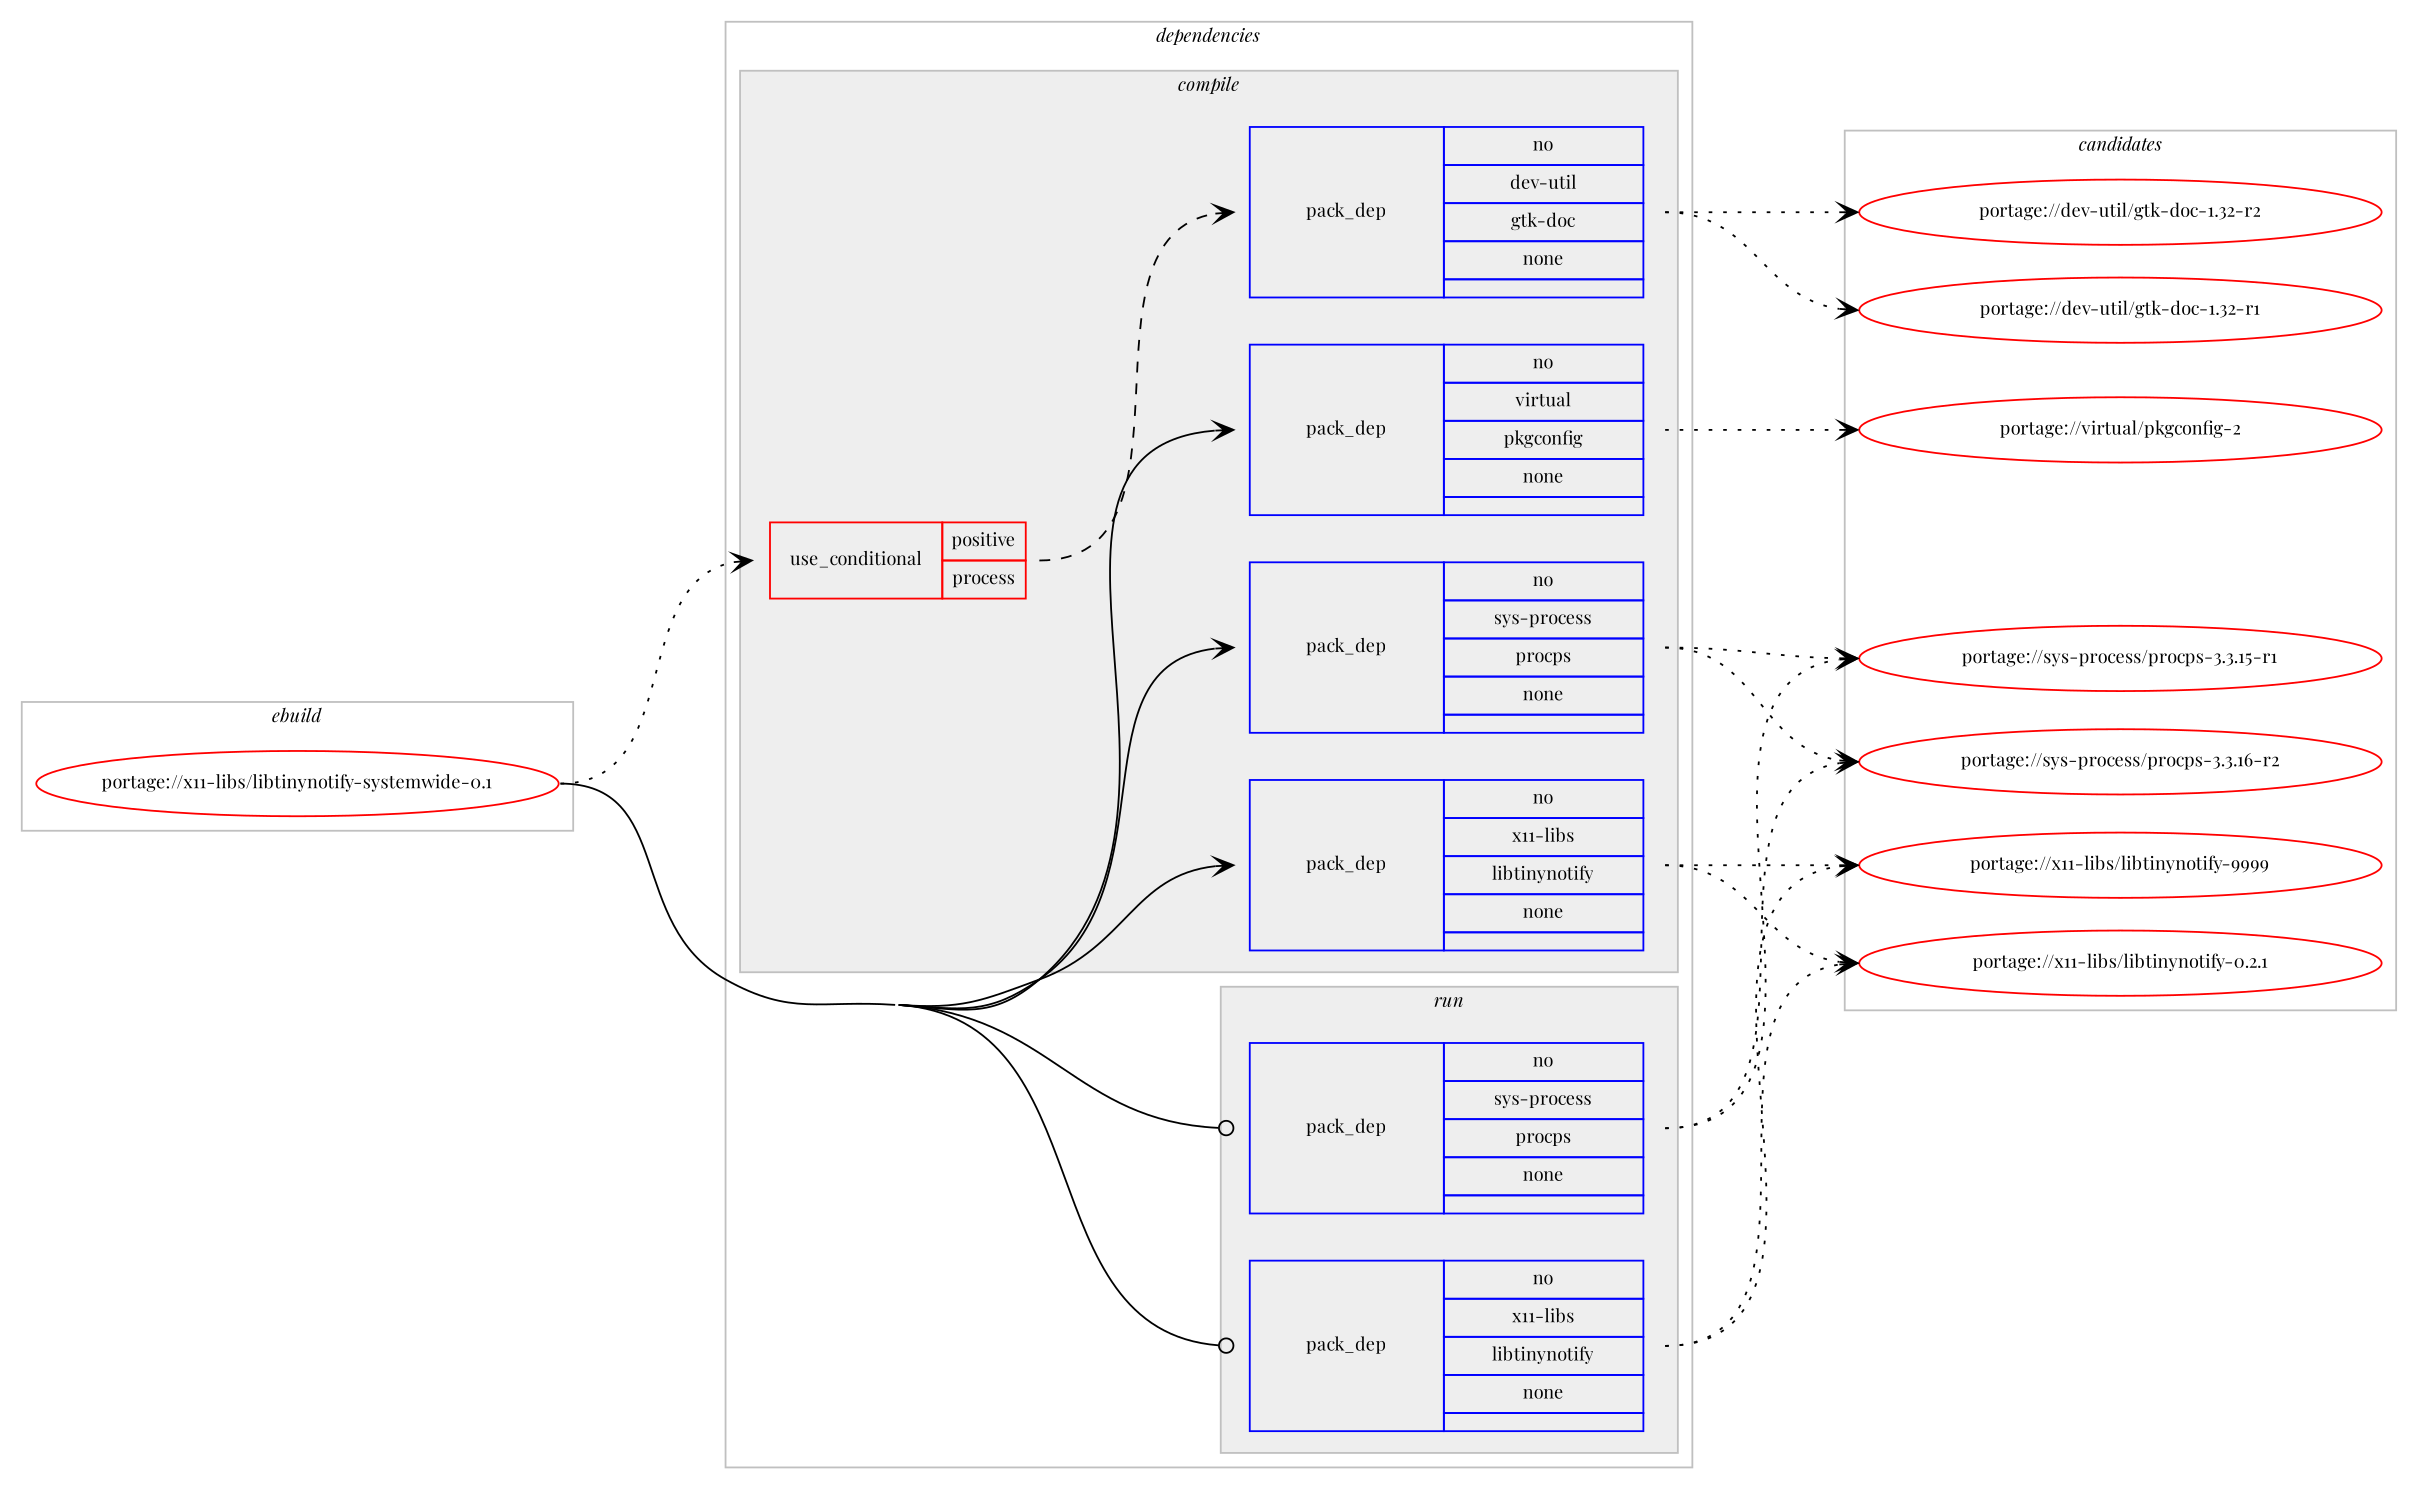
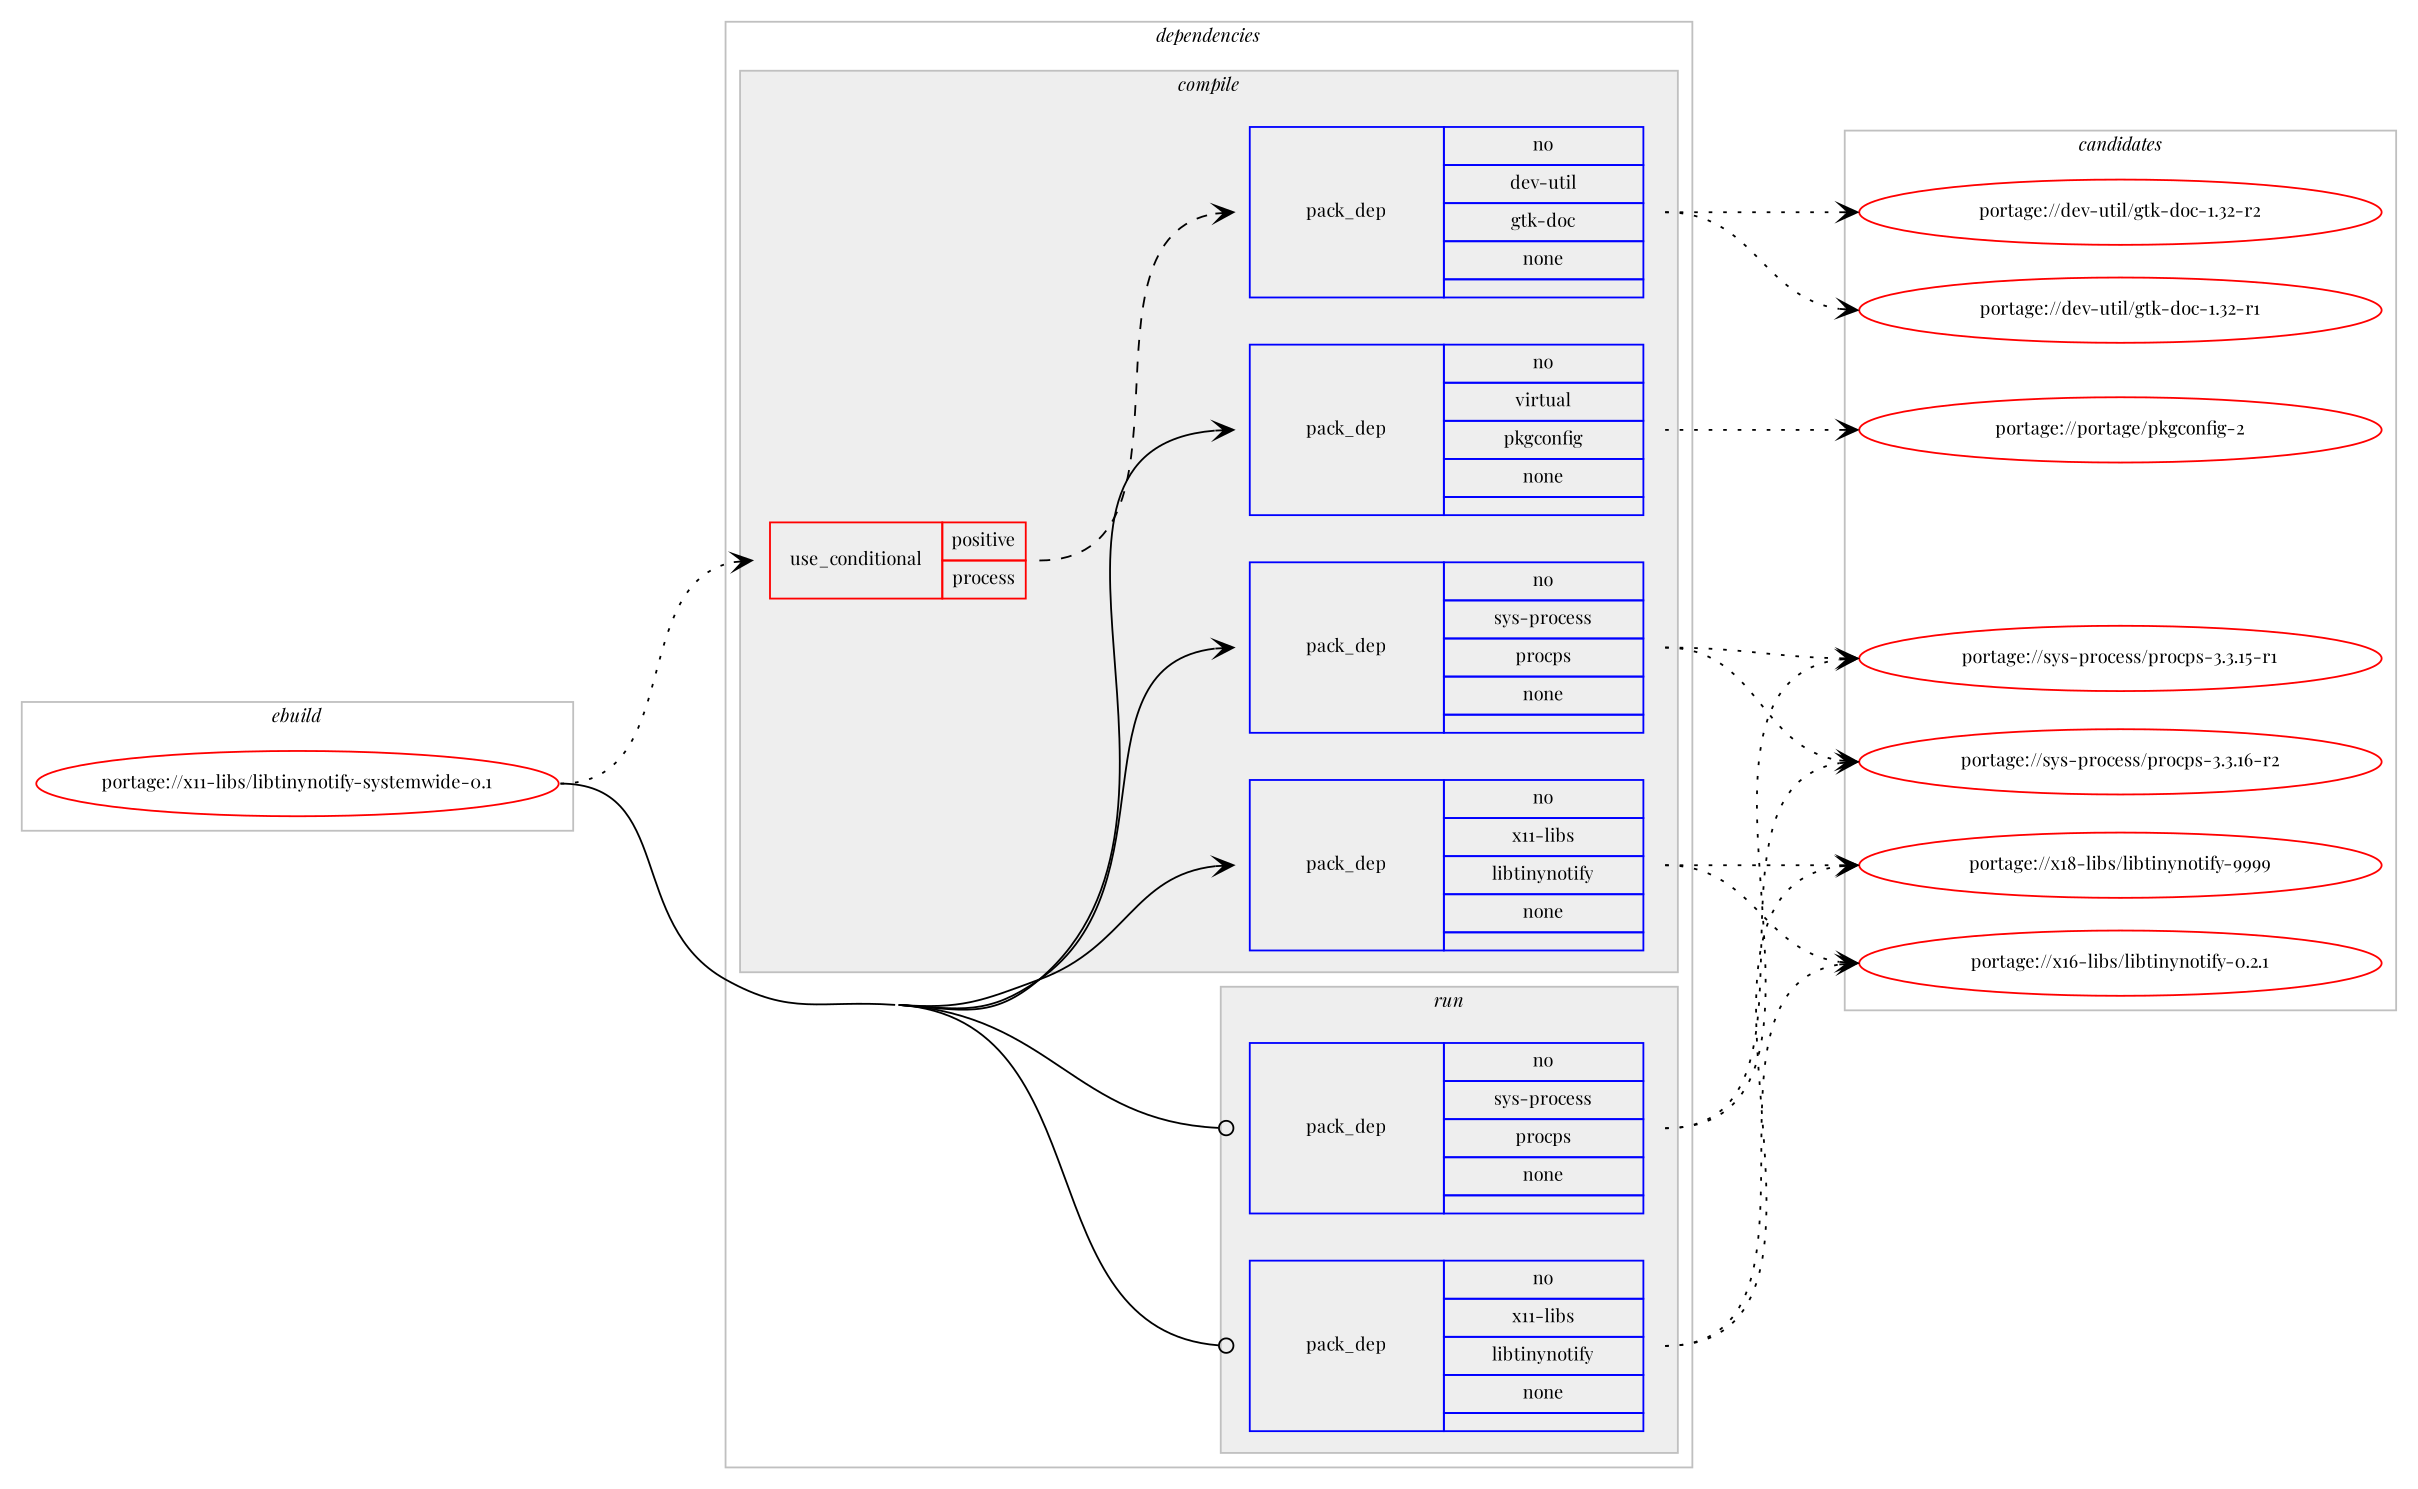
node "portage://virtual/pkgconfig-2": label "portage://virtual/pkgconfig-2" -> "portage://portage/pkgconfig-2"
node "portage://x11-libs/libtinynotify-9999": label "portage://x11-libs/libtinynotify-9999" -> "portage://x18-libs/libtinynotify-9999"
node "portage://x11-libs/libtinynotify-0.2.1": label "portage://x11-libs/libtinynotify-0.2.1" -> "portage://x16-libs/libtinynotify-0.2.1"
